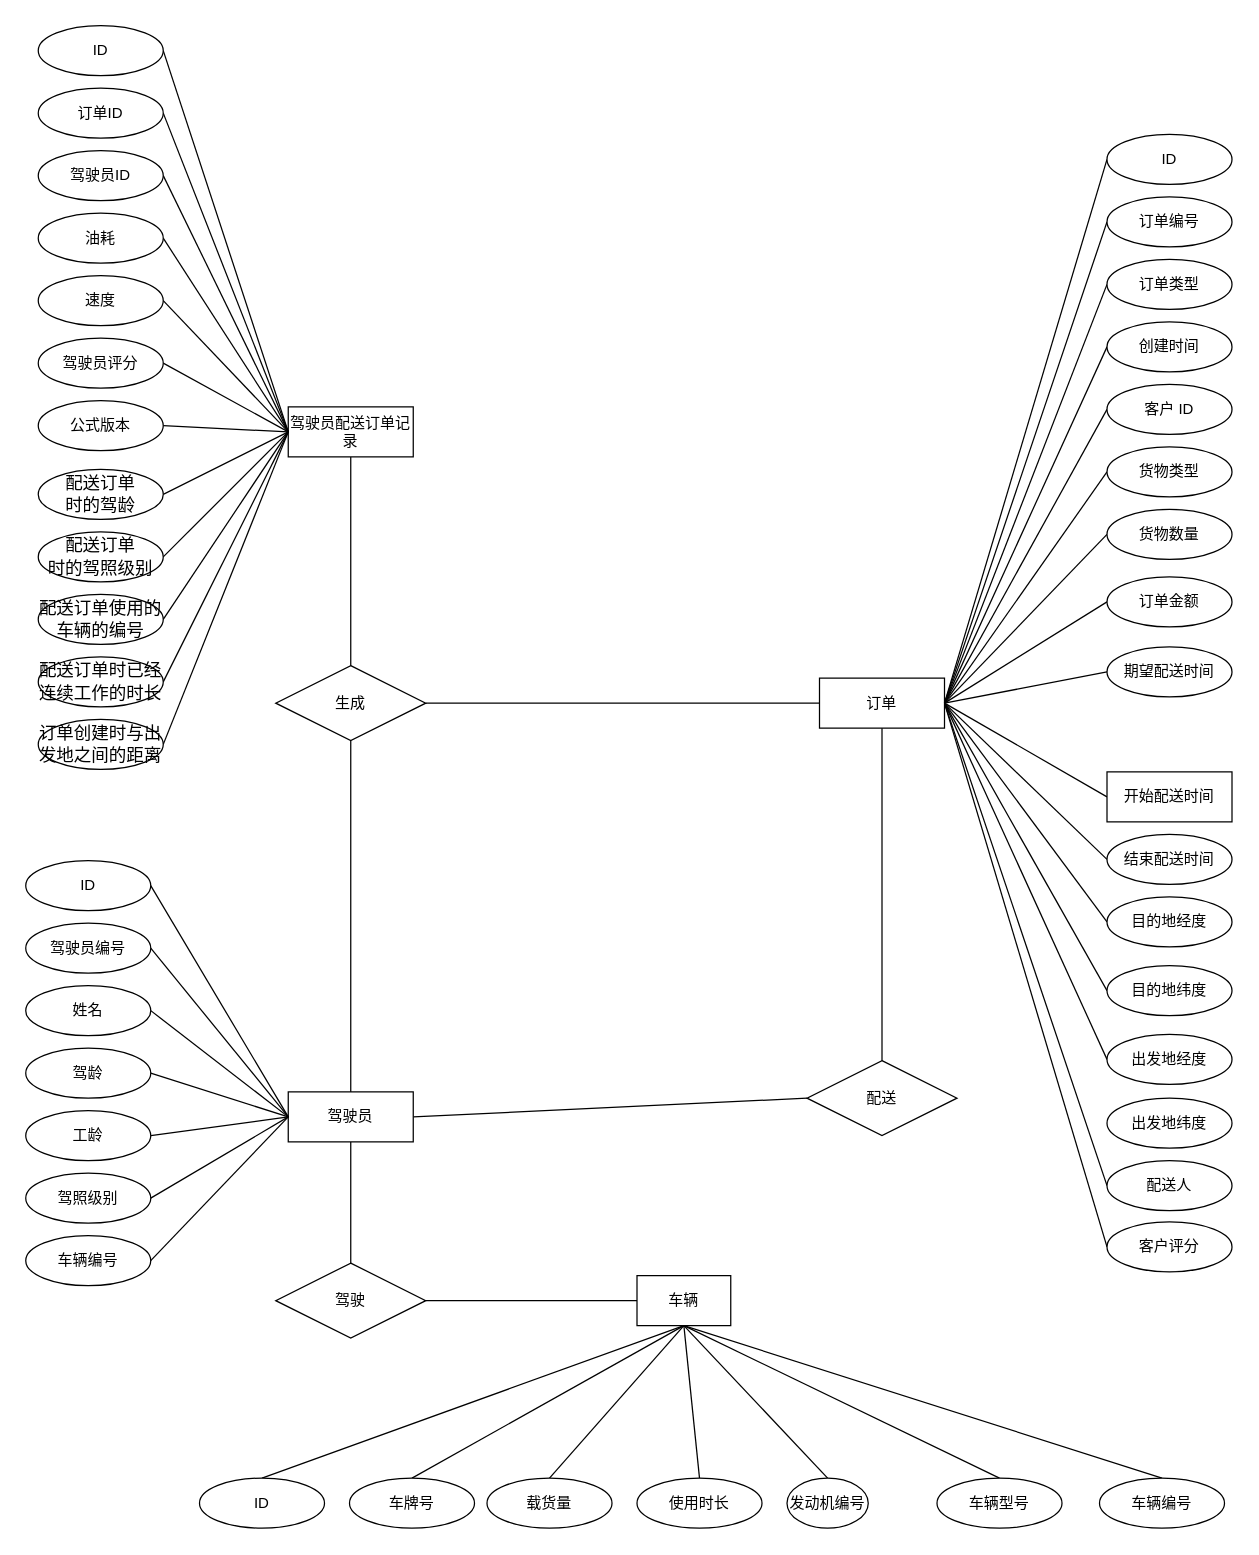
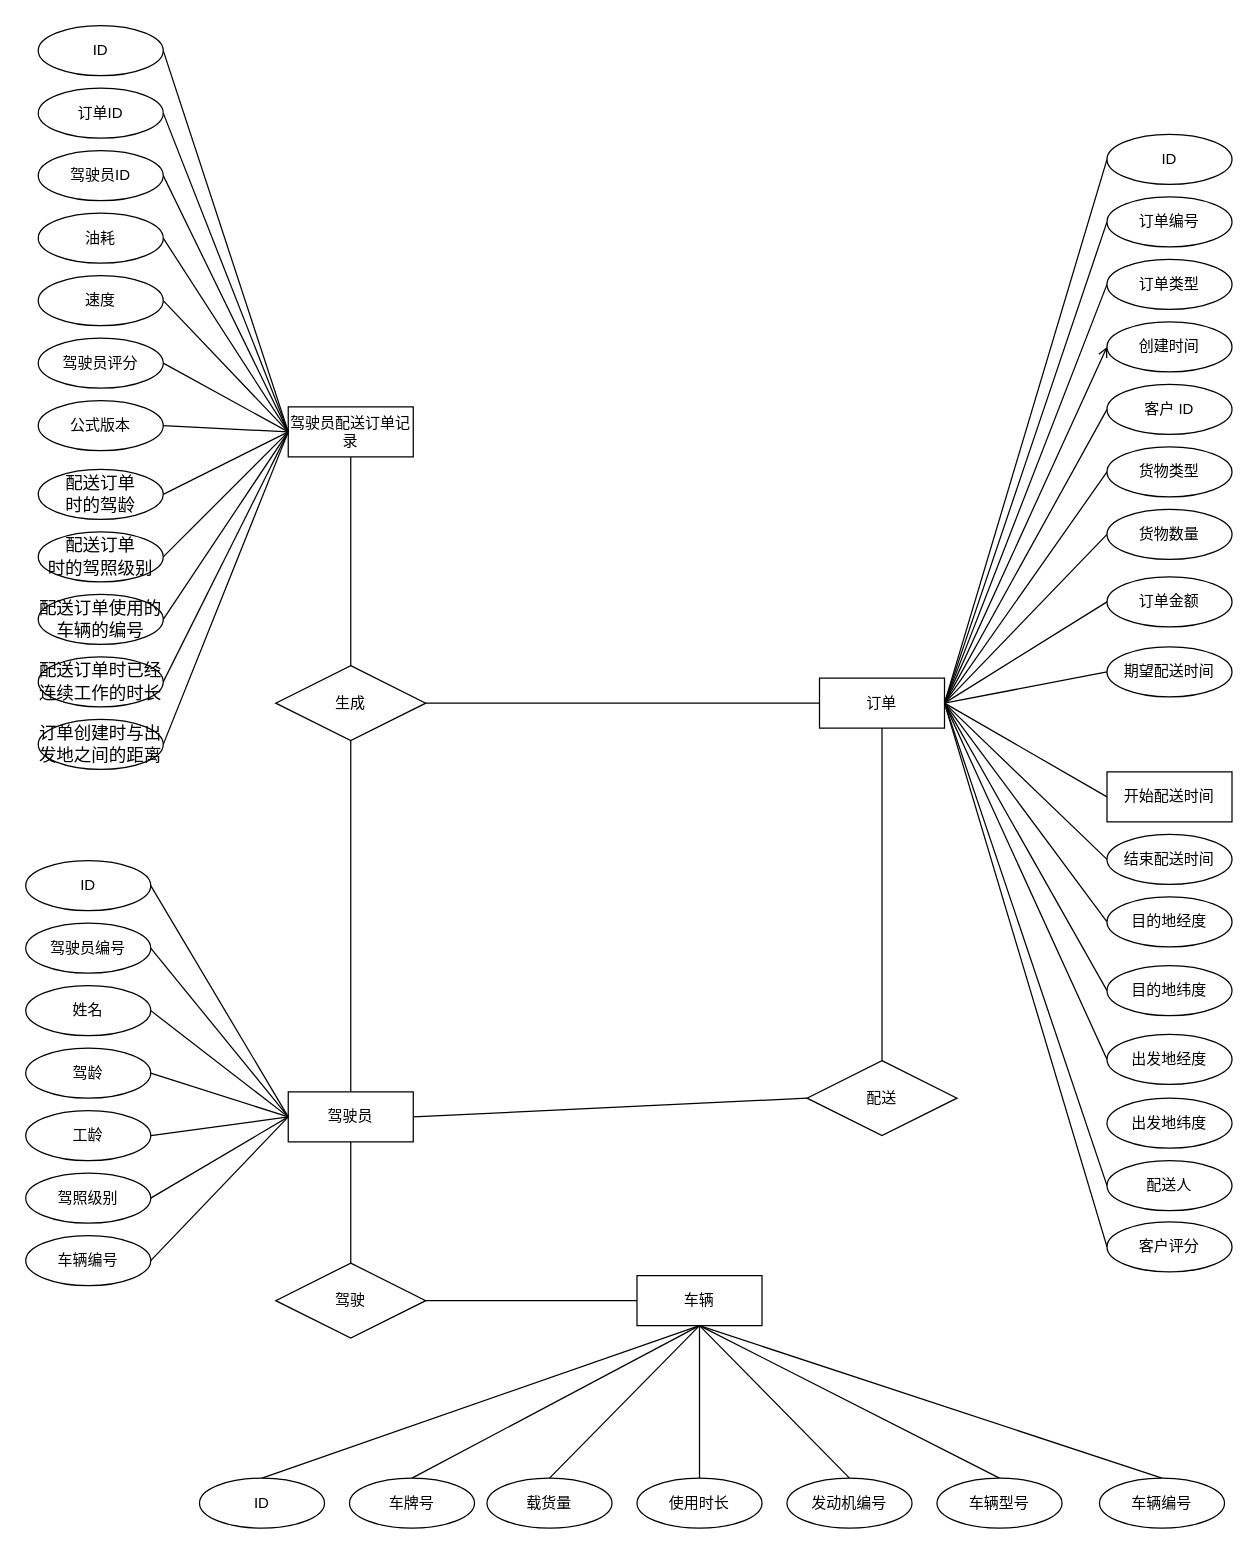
edge "创建时间" -- "订单": arrowhead none -> open
node "车辆": size 94x50 -> 125x50
node "发动机编号": size 81x50 -> 125x50
